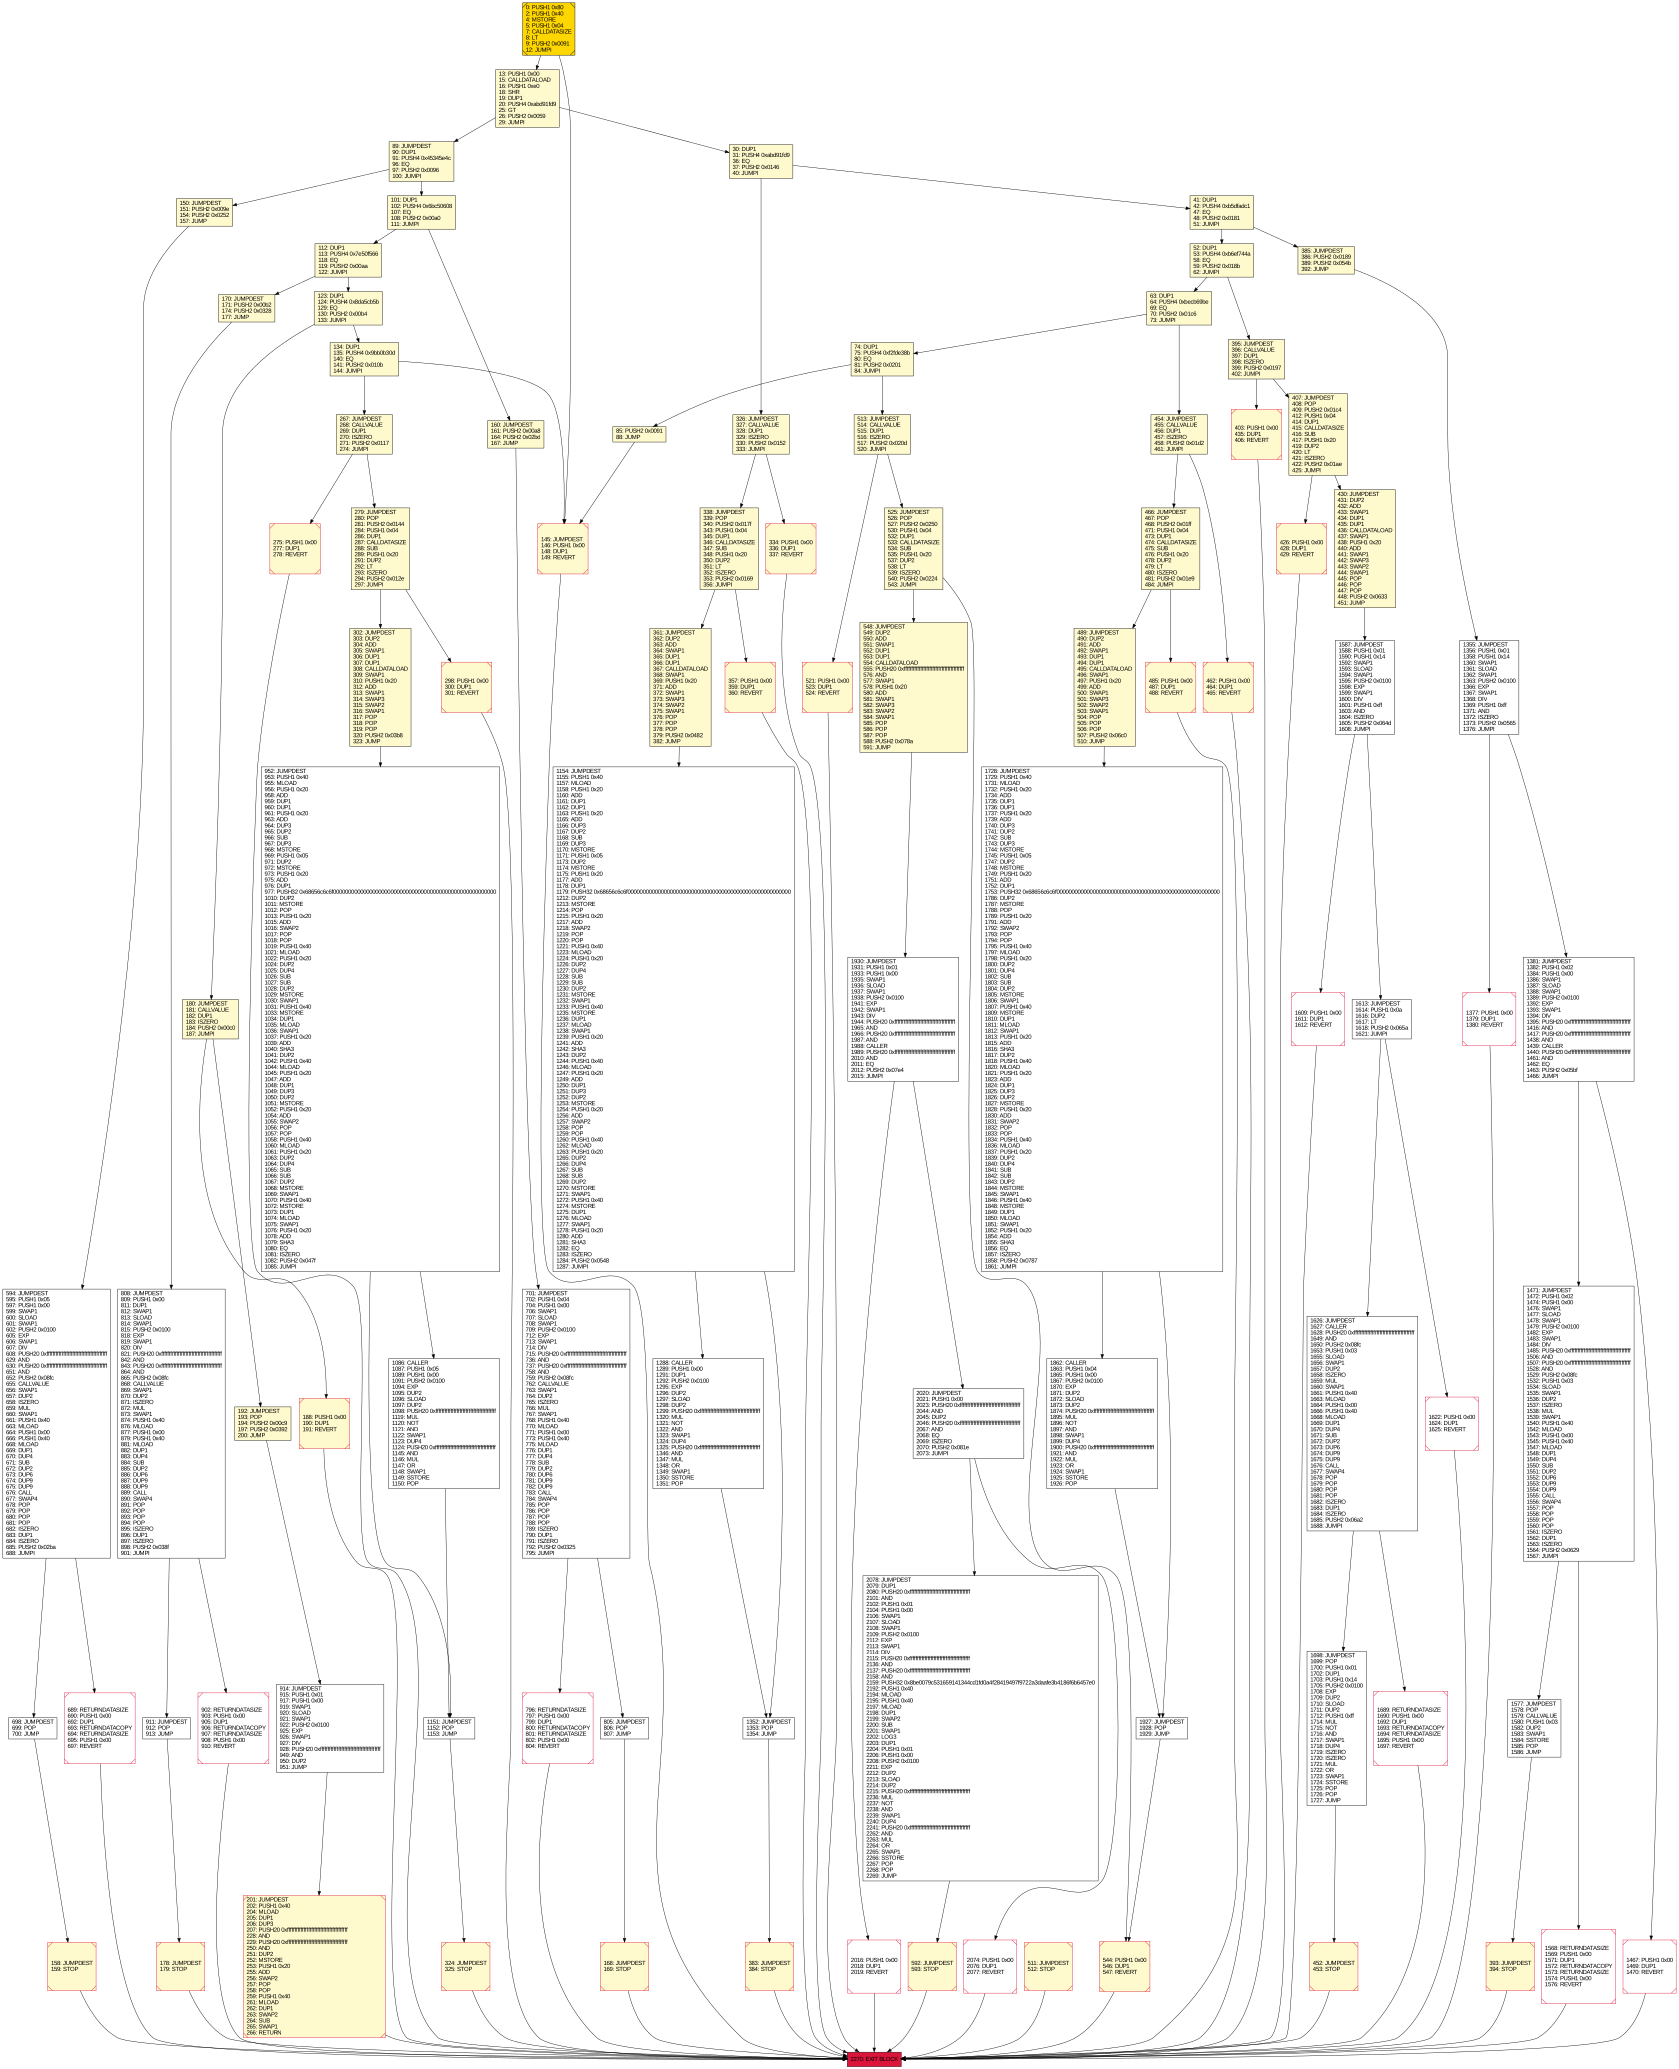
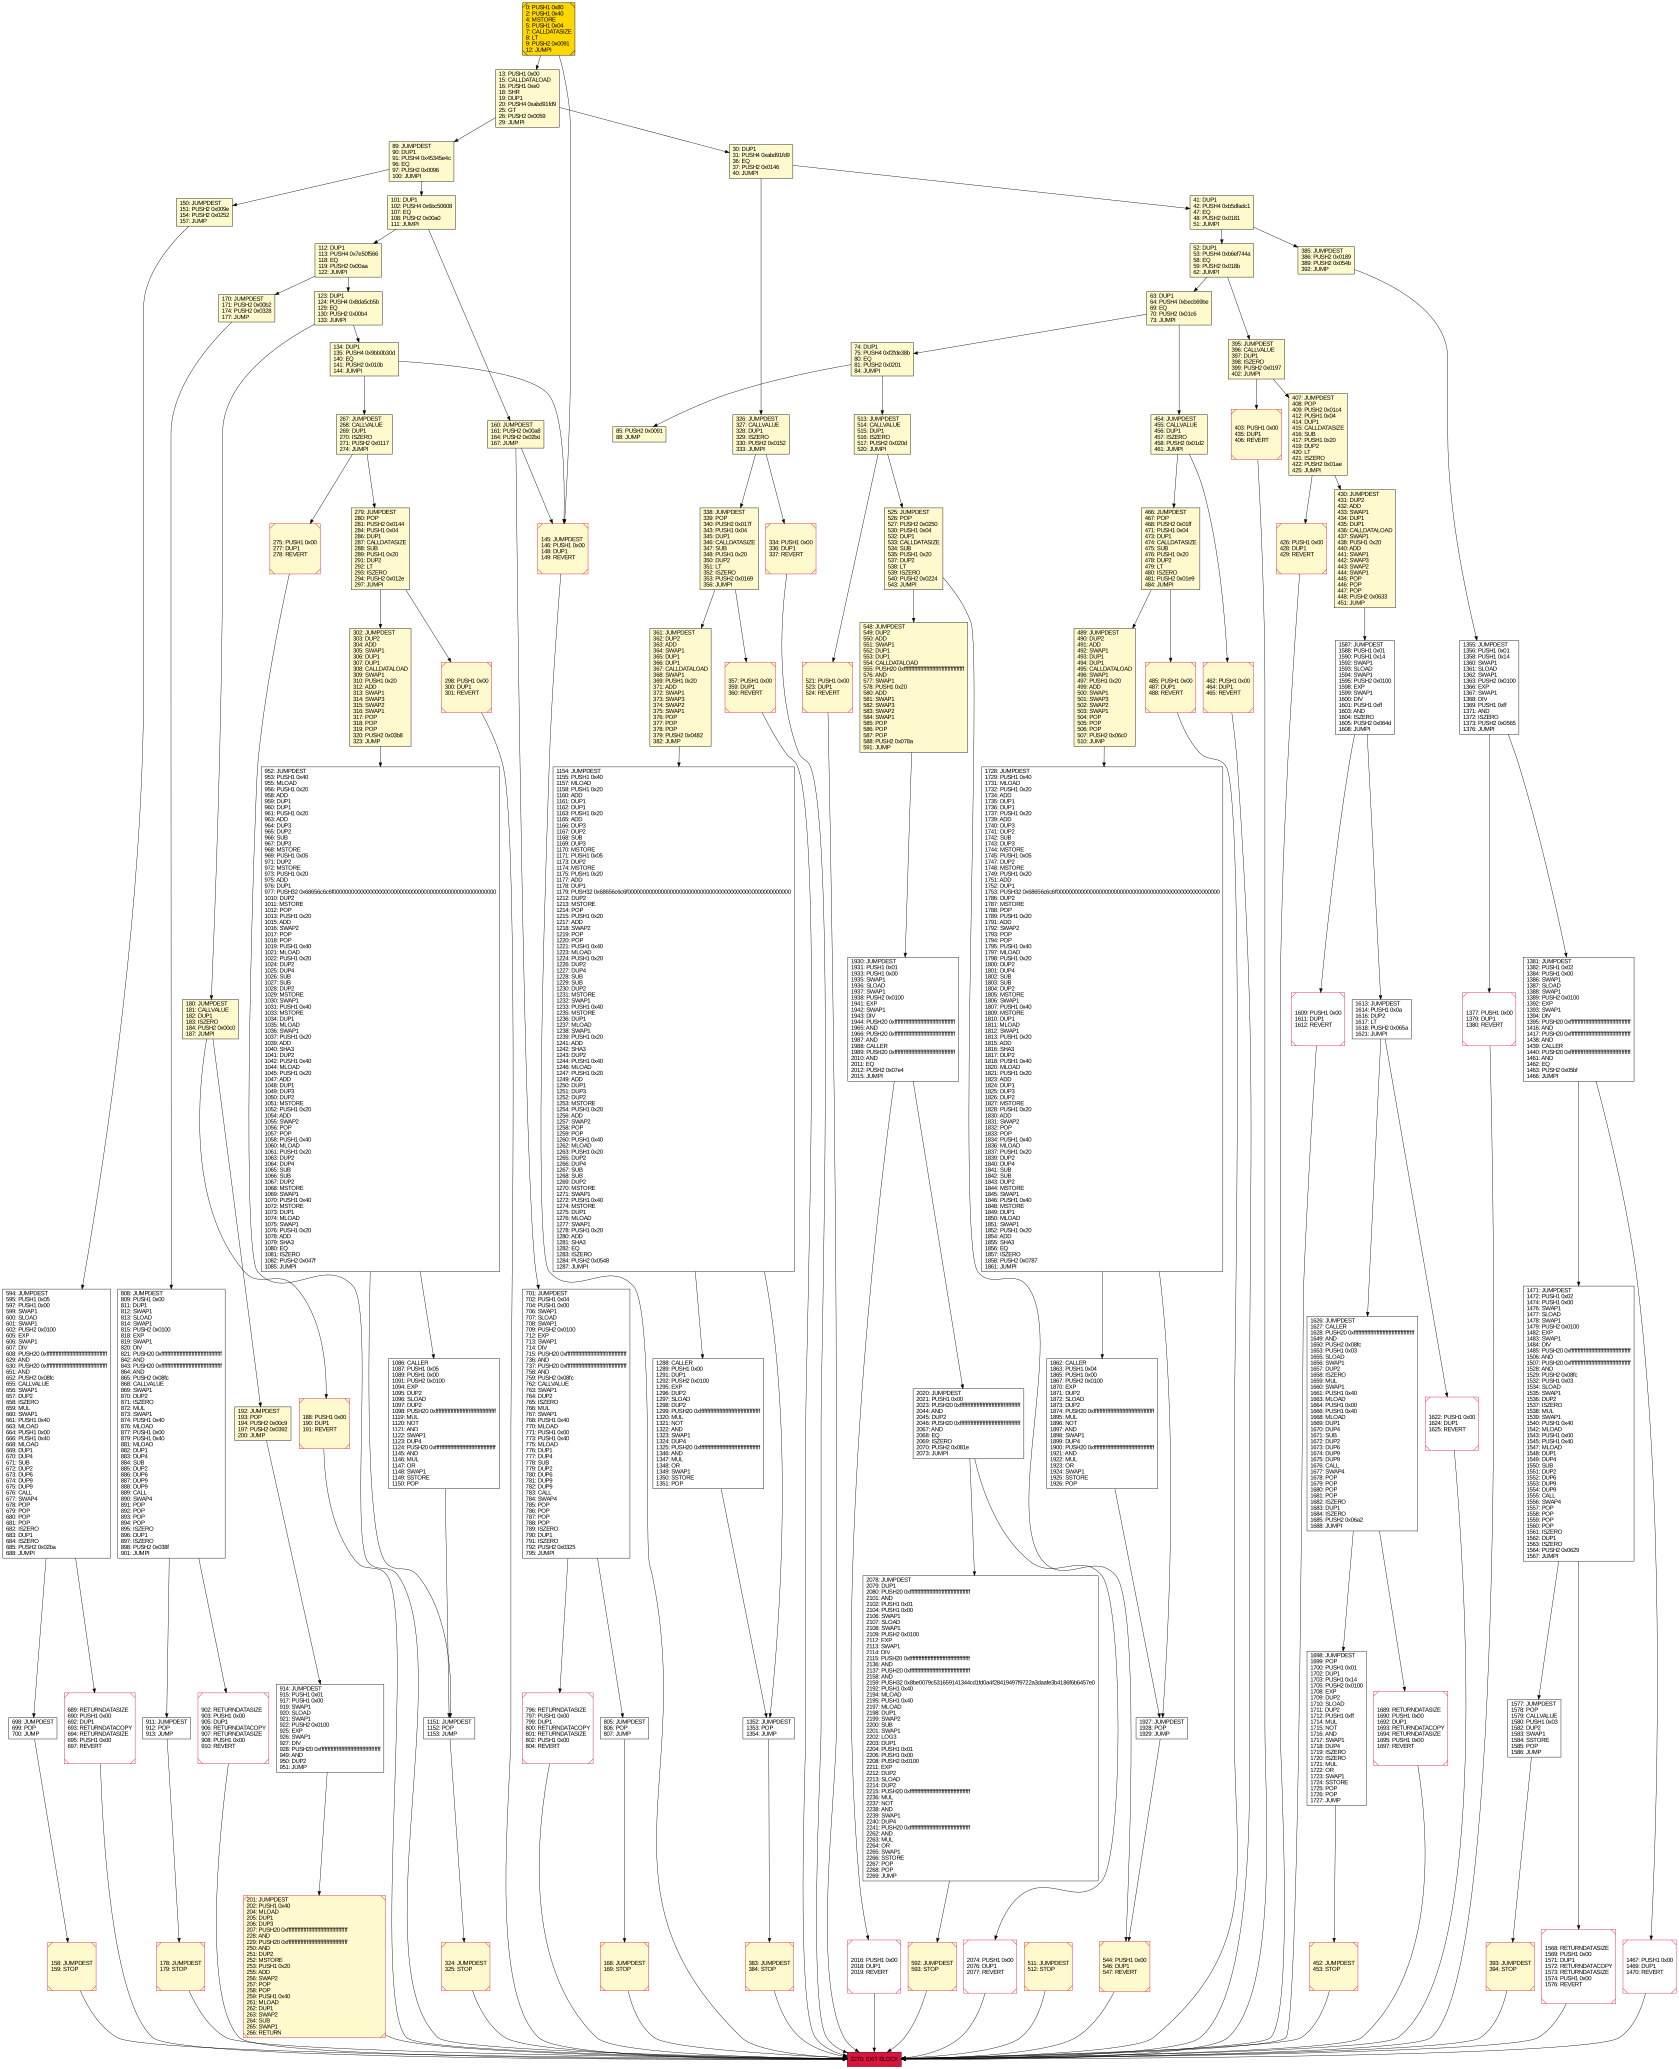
edge "85: PUSH2 0x0091 88: JUMP" -> "145: JUMPDEST 146: PUSH1 0x00 148: DUP1 149: REVERT": now "160: JUMPDEST 161: PUSH2 0x00a8 164: PUSH2 0x02bd 167: JUMP" -> "145: JUMPDEST 146: PUSH1 0x00 148: DUP1 149: REVERT"
